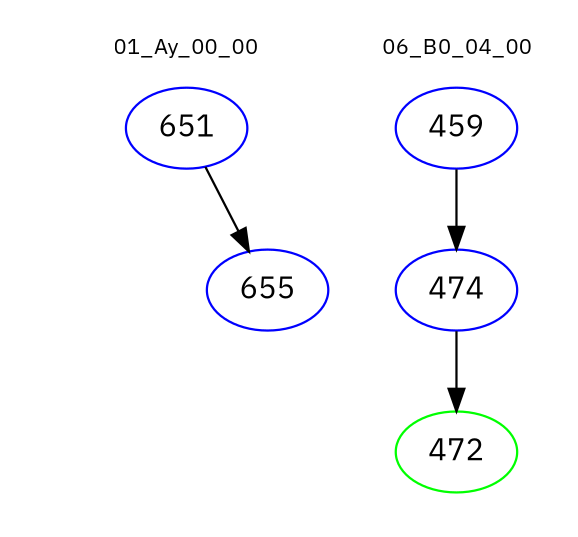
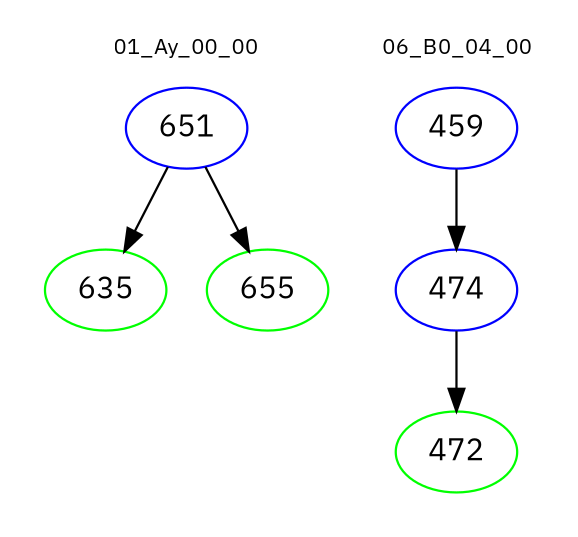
node "635": added
node "655": color blue -> green
